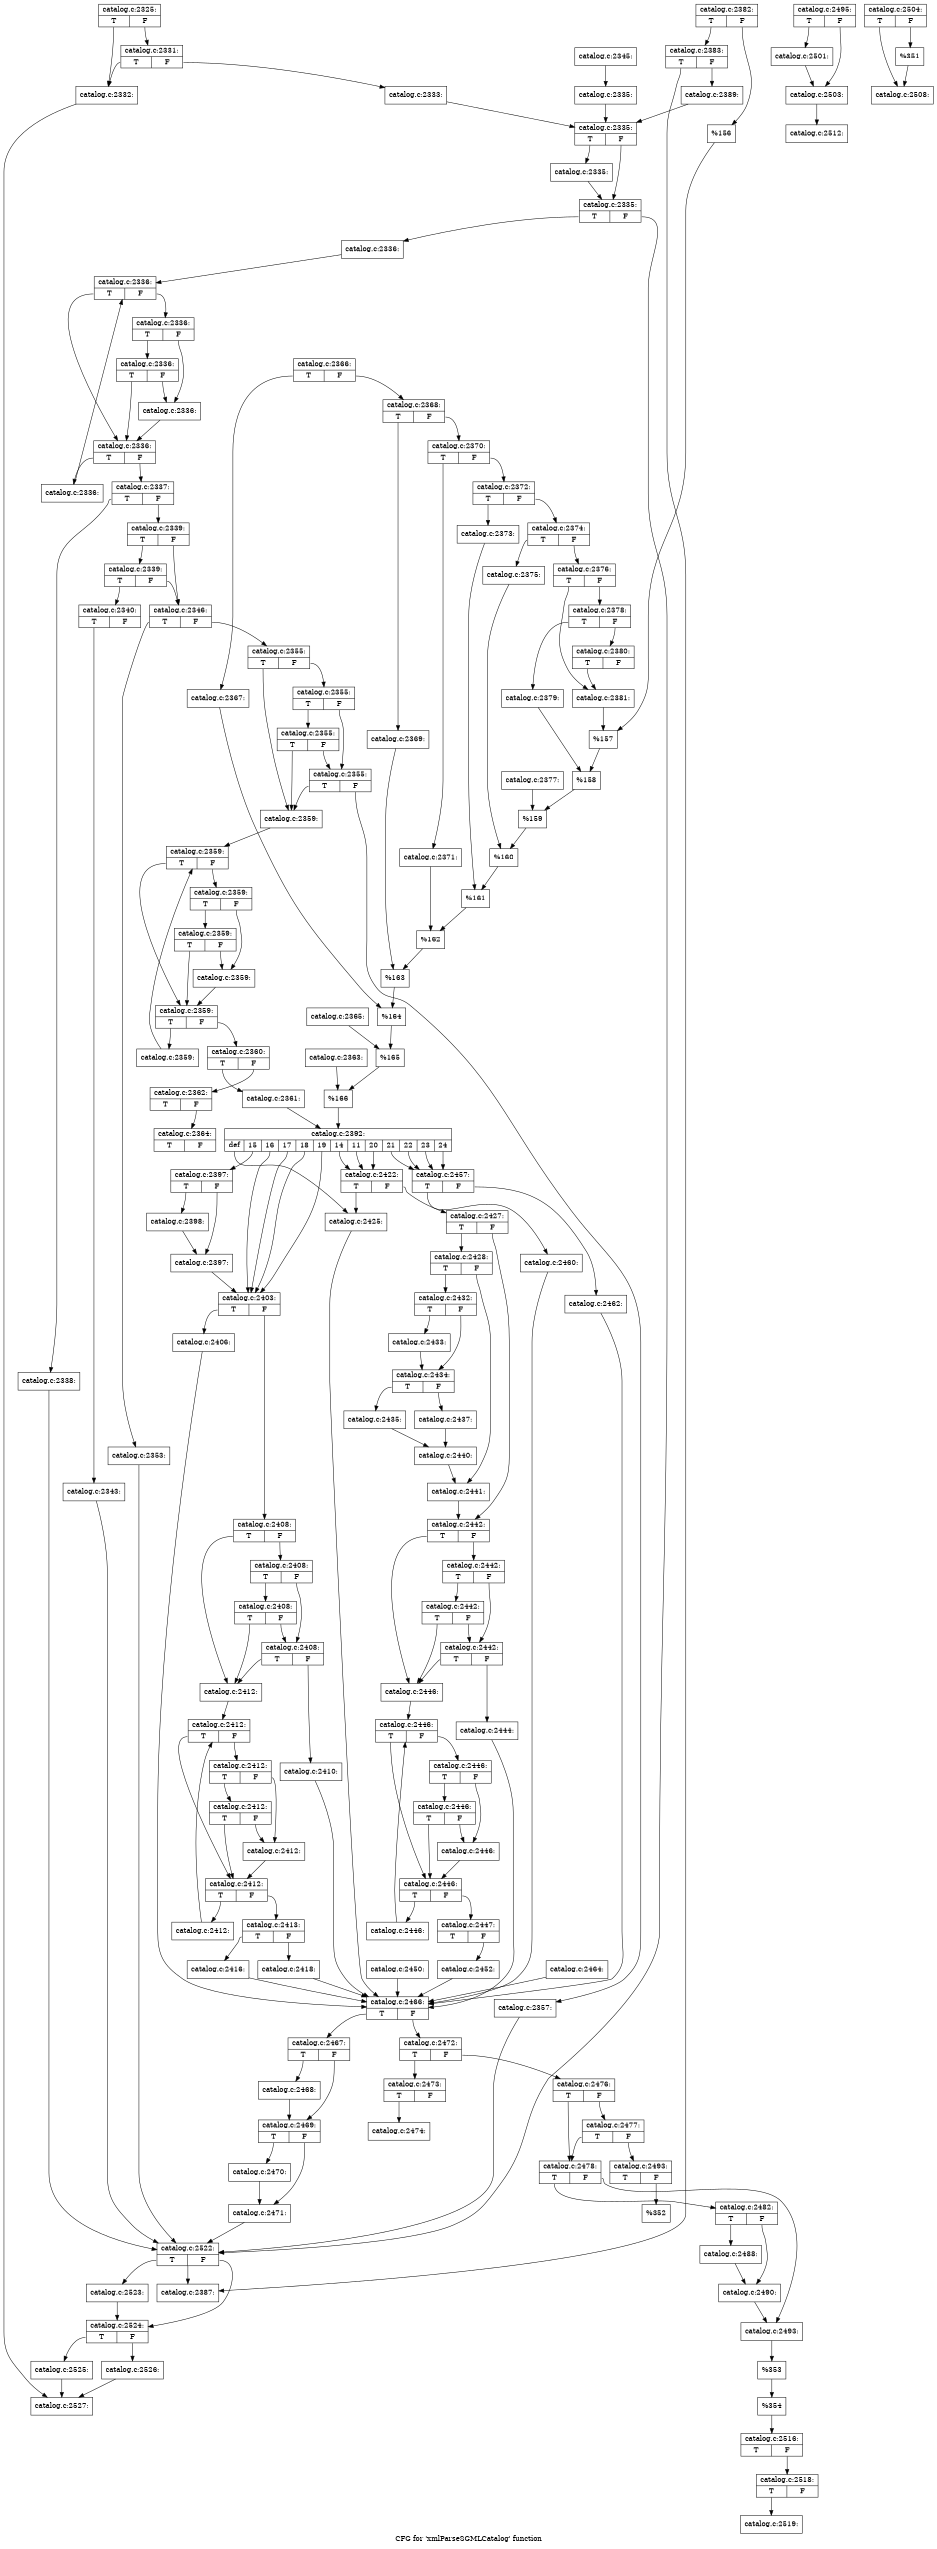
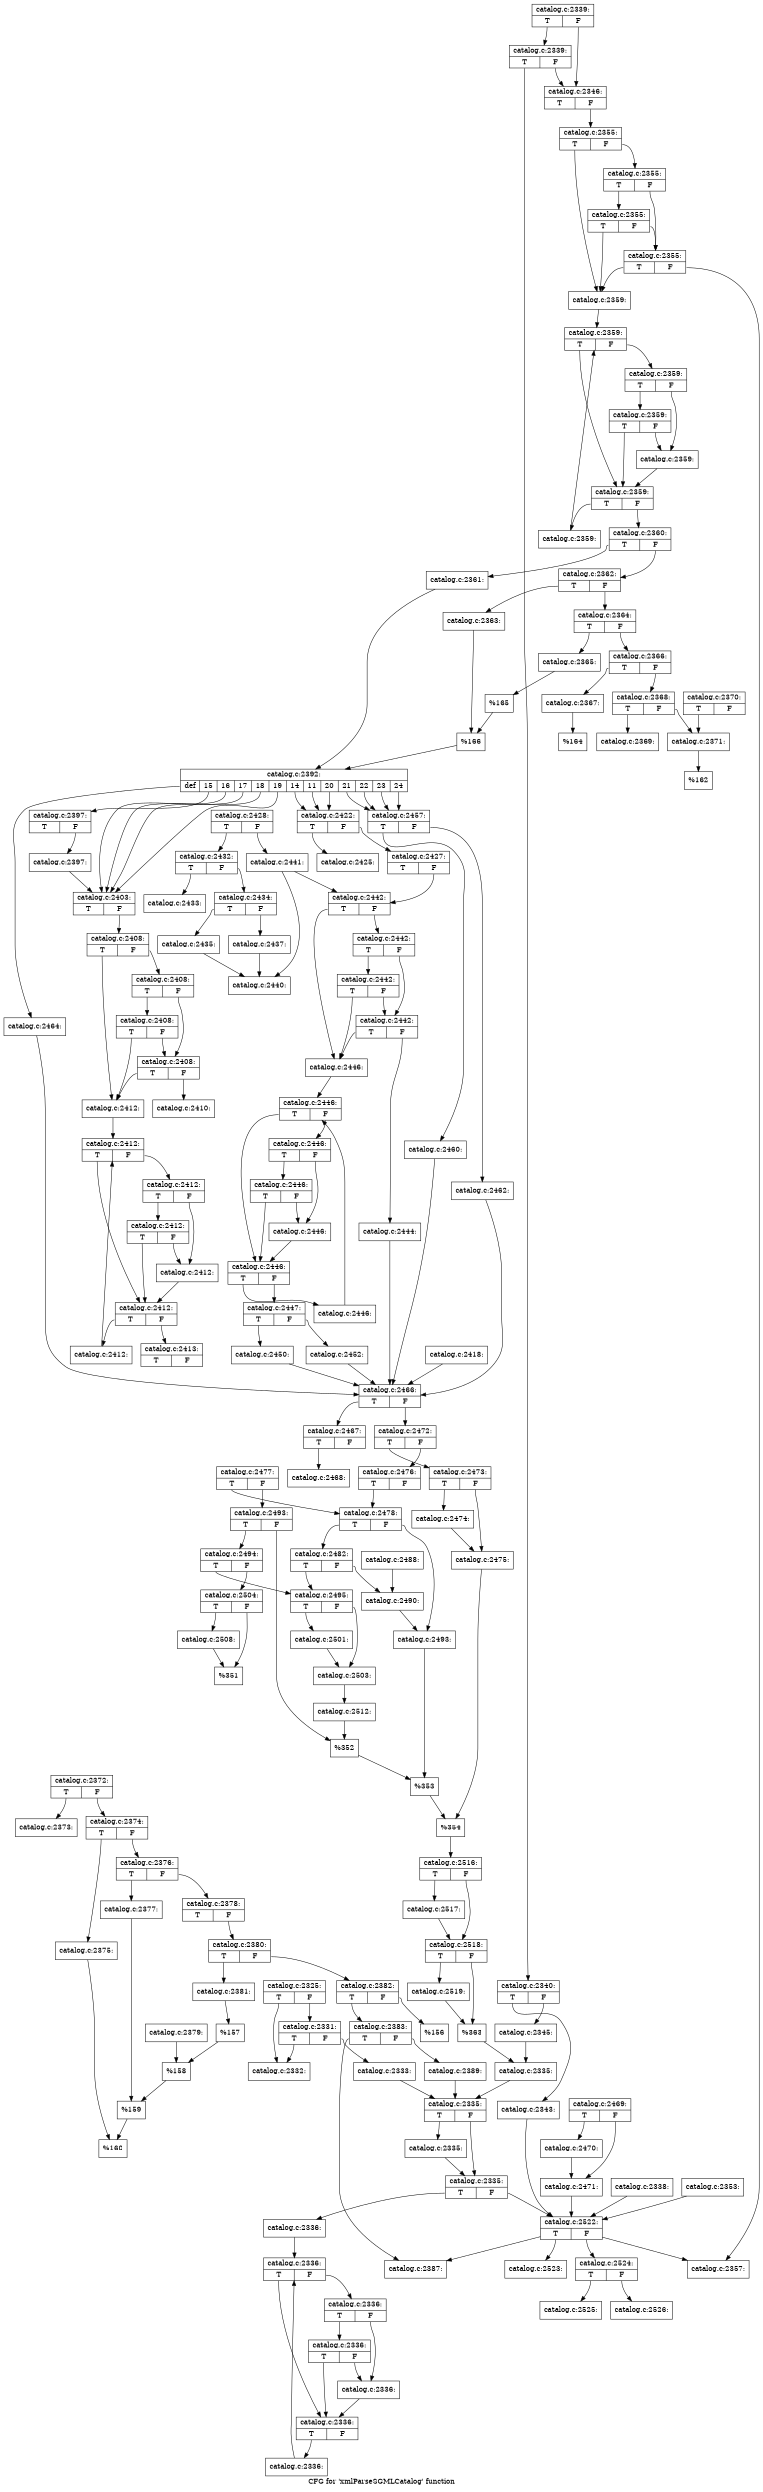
edge "%351" -> "catalog.c:2508:": reversed
edge "catalog.c:2368:" -> "catalog.c:2370:": now "catalog.c:2368:" -> "catalog.c:2371:"
edge "%156" -> "%157": removed
edge "catalog.c:2370:" -> "catalog.c:2372:": removed
node "catalog.c:2337:": removed
edge "catalog.c:2362:" -> "catalog.c:2363:": added
edge "catalog.c:2376:" -> "catalog.c:2381:": now "catalog.c:2376:" -> "catalog.c:2377:"
edge "catalog.c:2364:" -> "catalog.c:2366:": added
edge "catalog.c:2364:" -> "catalog.c:2365:": added
edge "catalog.c:2378:" -> "catalog.c:2379:": removed
node "%161": removed
node "%163": removed
edge "catalog.c:2346:" -> "catalog.c:2353:": removed
edge "%164" -> "%165": removed
edge "catalog.c:2392:" -> "catalog.c:2425:": now "catalog.c:2392:" -> "catalog.c:2464:"
node "catalog.c:2398:": removed
edge "catalog.c:2427:" -> "catalog.c:2428:": removed
edge "catalog.c:2447:" -> "catalog.c:2450:": added
node "catalog.c:2406:": removed
edge "catalog.c:2433:" -> "catalog.c:2434:": removed
edge "catalog.c:2440:" -> "catalog.c:2441:": reversed
node "catalog.c:2494:": added
node "catalog.c:2475:": added
edge "catalog.c:2425:" -> "catalog.c:2466:": removed
edge "catalog.c:2512:" -> "%352": added
edge "%352" -> "%353": added
edge "catalog.c:2410:" -> "catalog.c:2466:": removed
node "catalog.c:2517:": added
edge "catalog.c:2413:" -> "catalog.c:2418:": removed
edge "catalog.c:2380:" -> "catalog.c:2382:": added
node "catalog.c:2416:": removed
edge "catalog.c:2340:" -> "catalog.c:2345:": added
node "%363": added
edge "catalog.c:2467:" -> "catalog.c:2469:": removed
edge "catalog.c:2468:" -> "catalog.c:2469:": removed
edge "catalog.c:2476:" -> "catalog.c:2477:": removed
edge "catalog.c:2357:" -> "catalog.c:2522:": reversed
edge "catalog.c:2482:" -> "catalog.c:2488:": now "catalog.c:2482:" -> "catalog.c:2495:"
edge "catalog.c:2523:" -> "catalog.c:2524:": removed
node "catalog.c:2527:": removed
